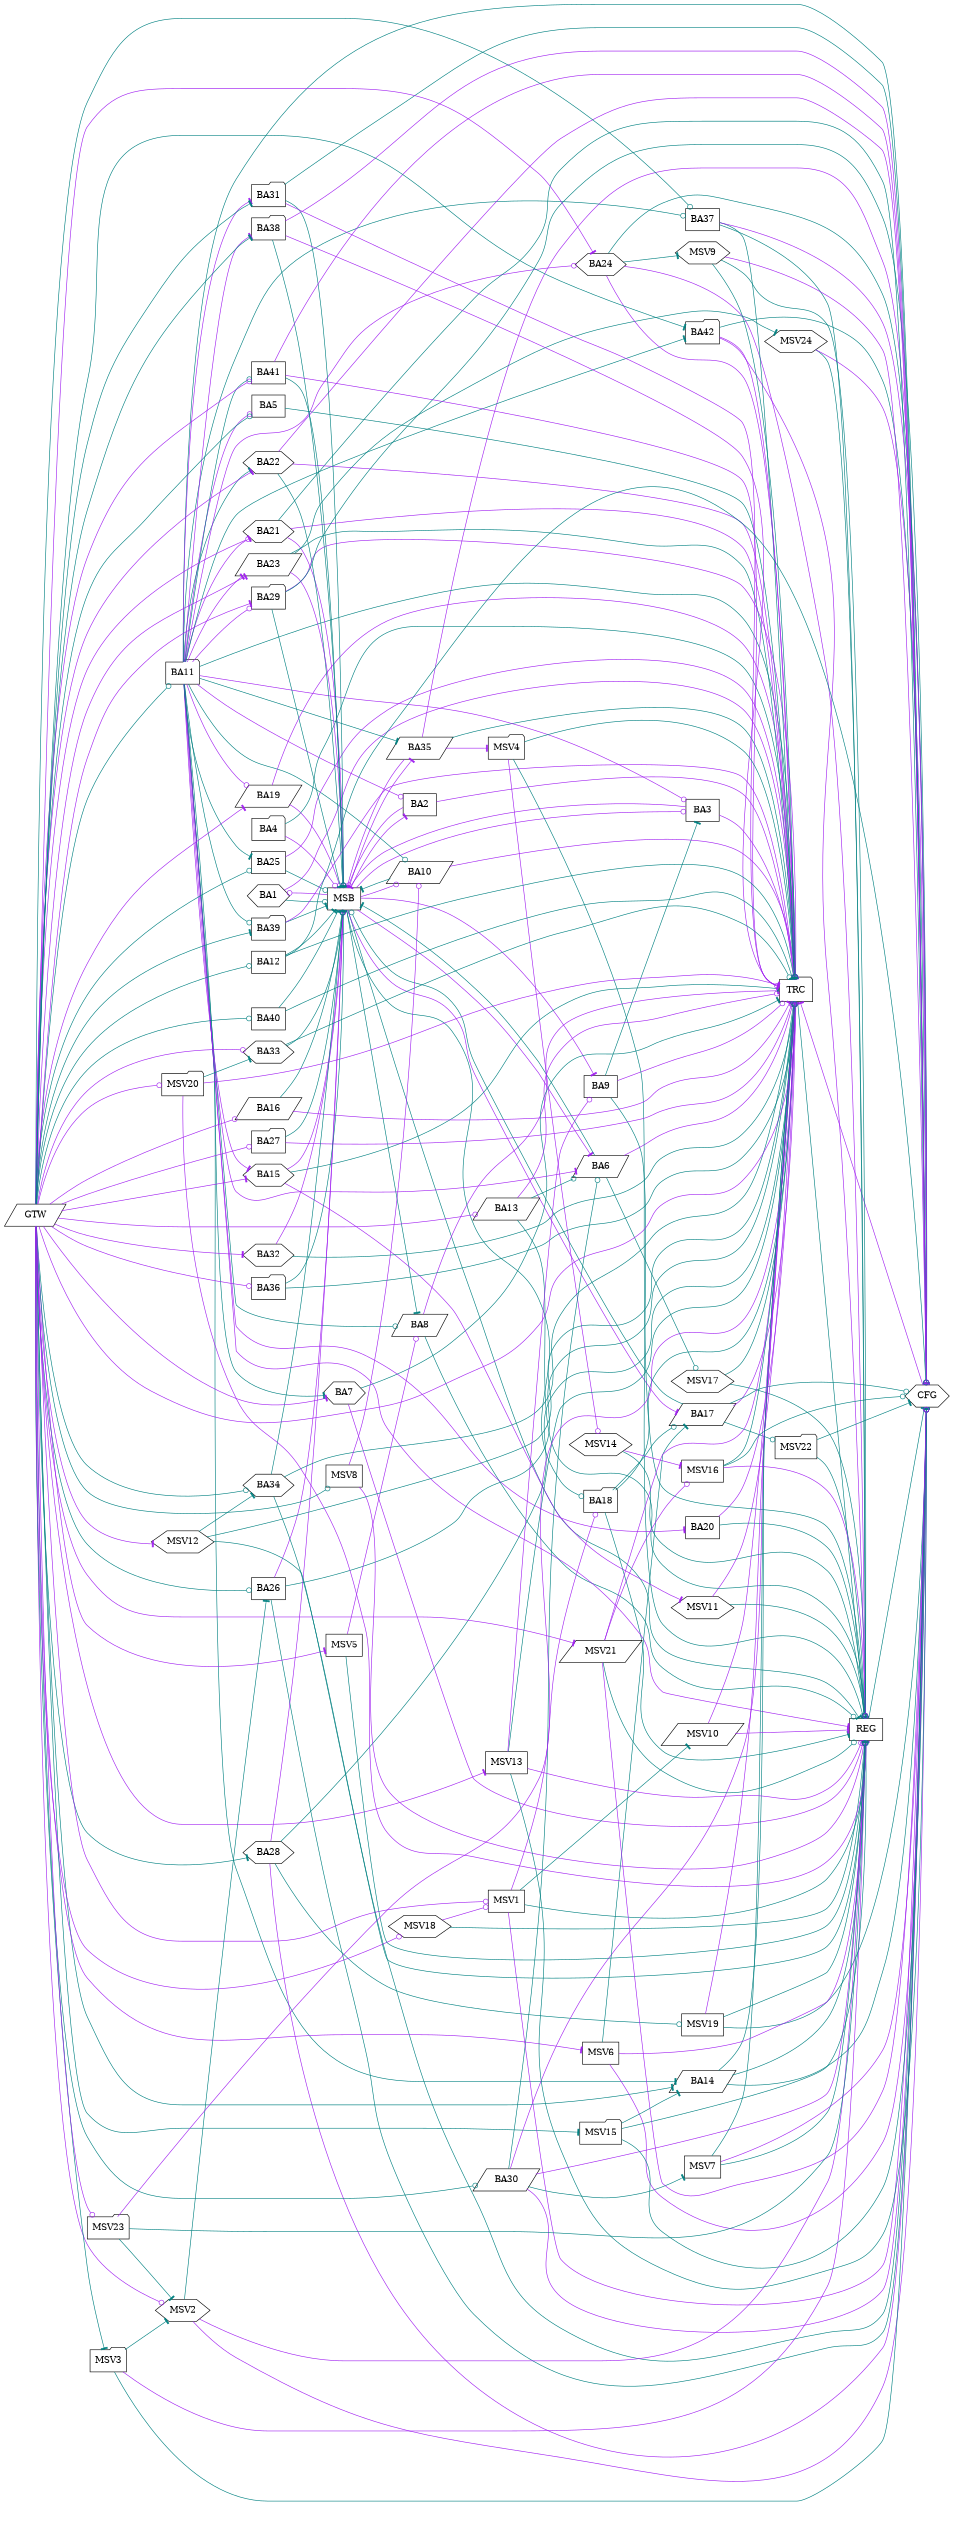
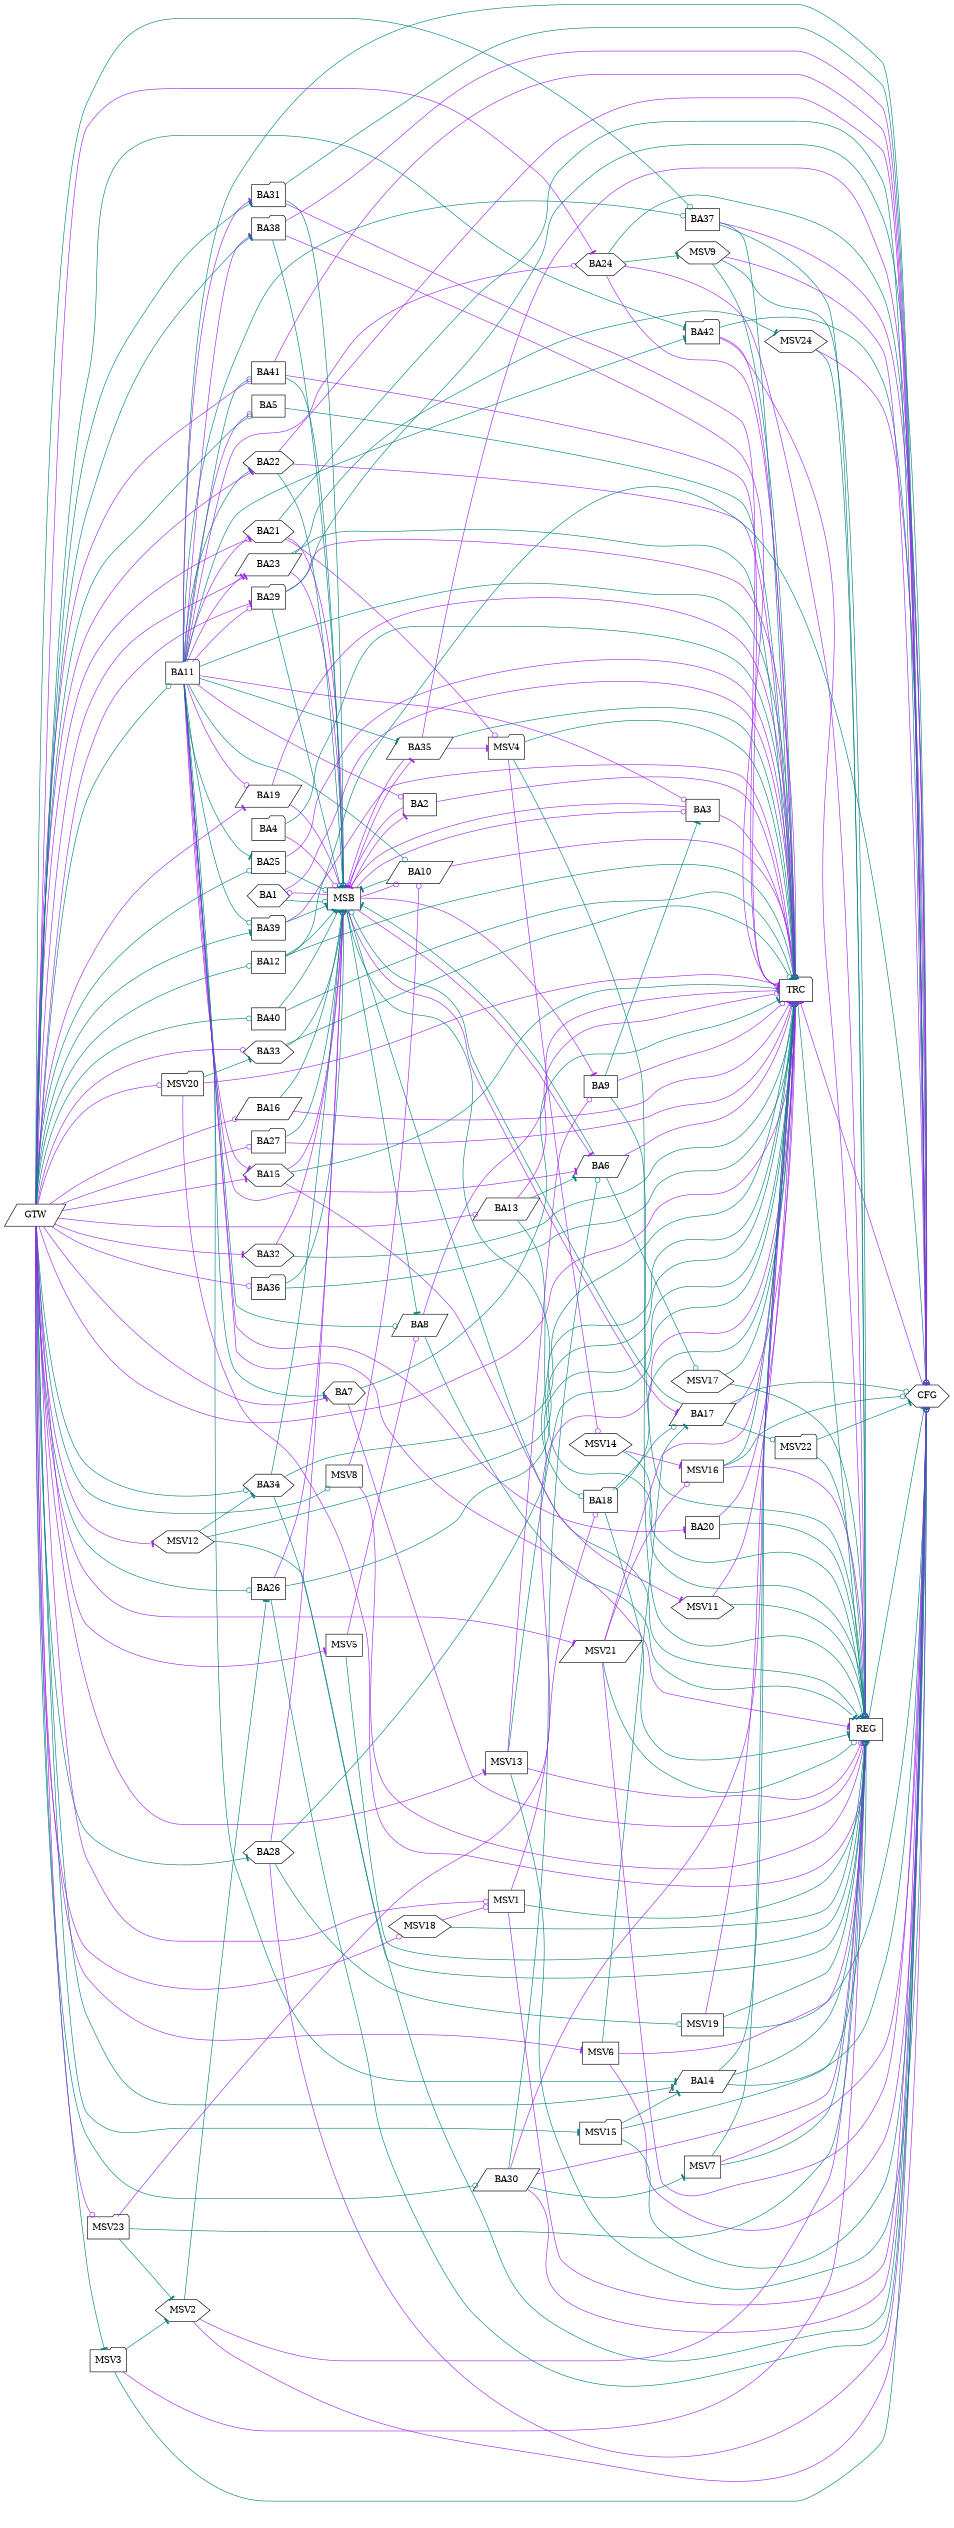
edge "BA21" -> "TRC": now "BA21" -> "MSV4"
edge "BA13" -> "BA6": arrowhead odot -> tee
edge "BA8" -> "REG": arrowhead odot -> tee
node "MSV10": removed
edge "GTW" -> "MSV2": removed
